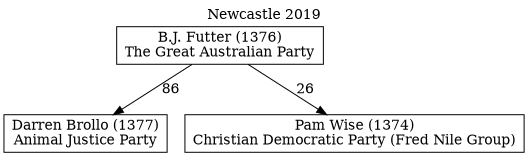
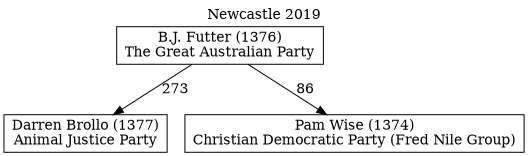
edge "B.J. Futter (1376) The Great Australian Party" -> "Darren Brollo (1377) Animal Justice Party": label "86" -> "273"
edge "B.J. Futter (1376) The Great Australian Party" -> "Pam Wise (1374) Christian Democratic Party (Fred Nile Group)": label "26" -> "86"
